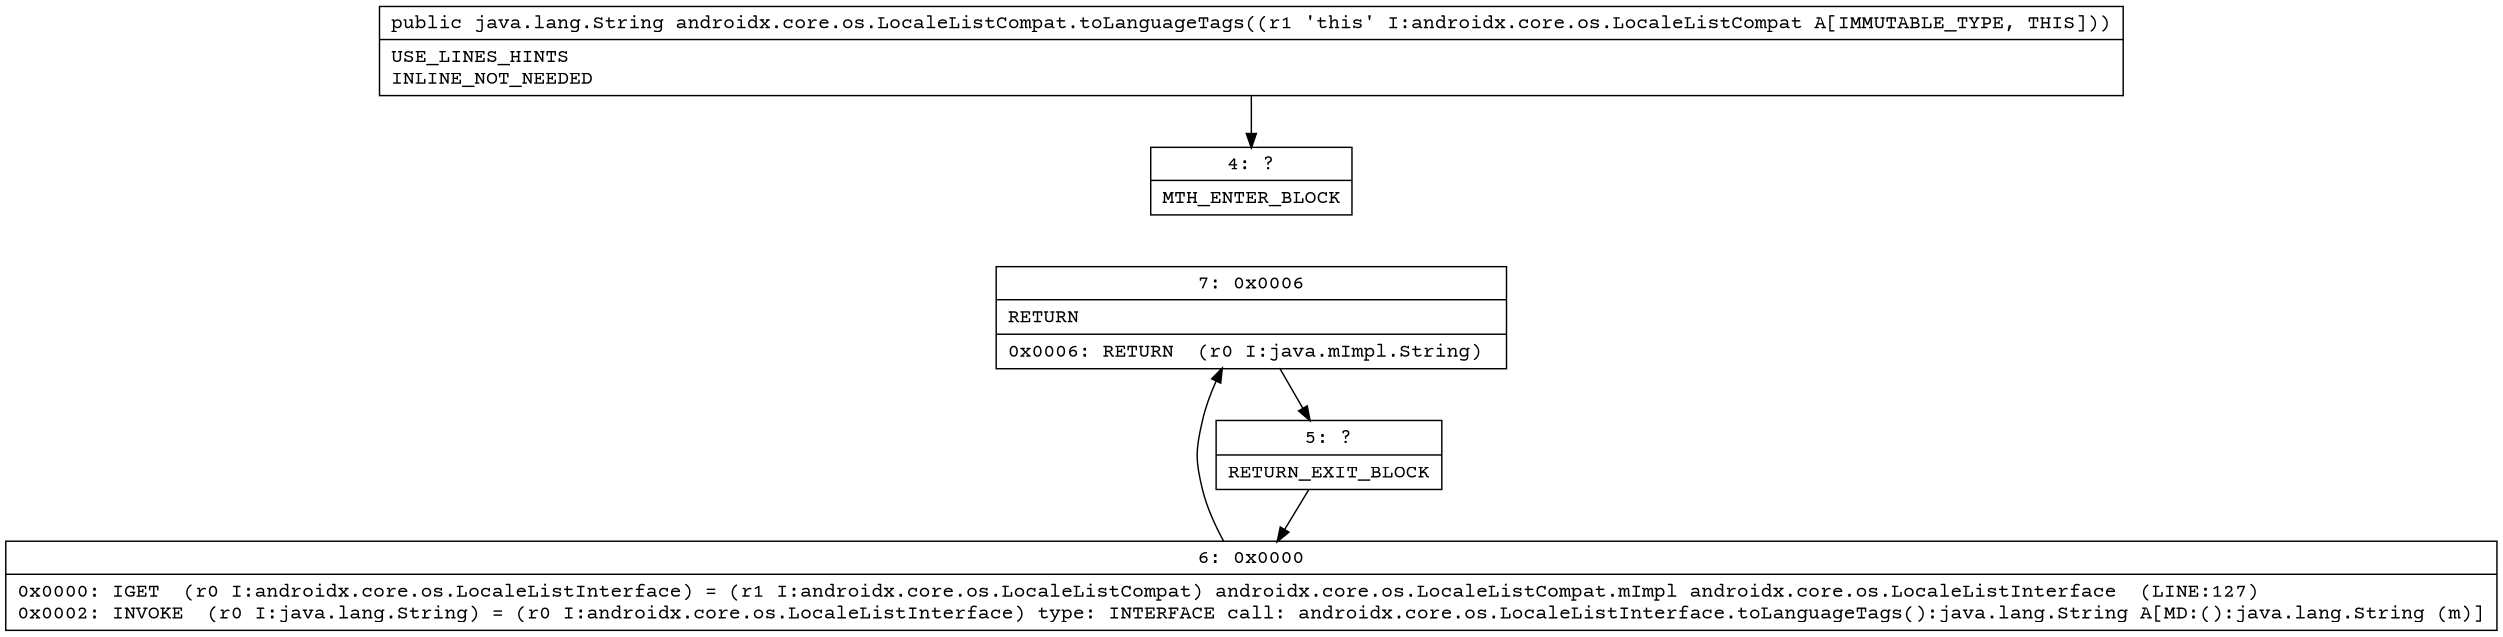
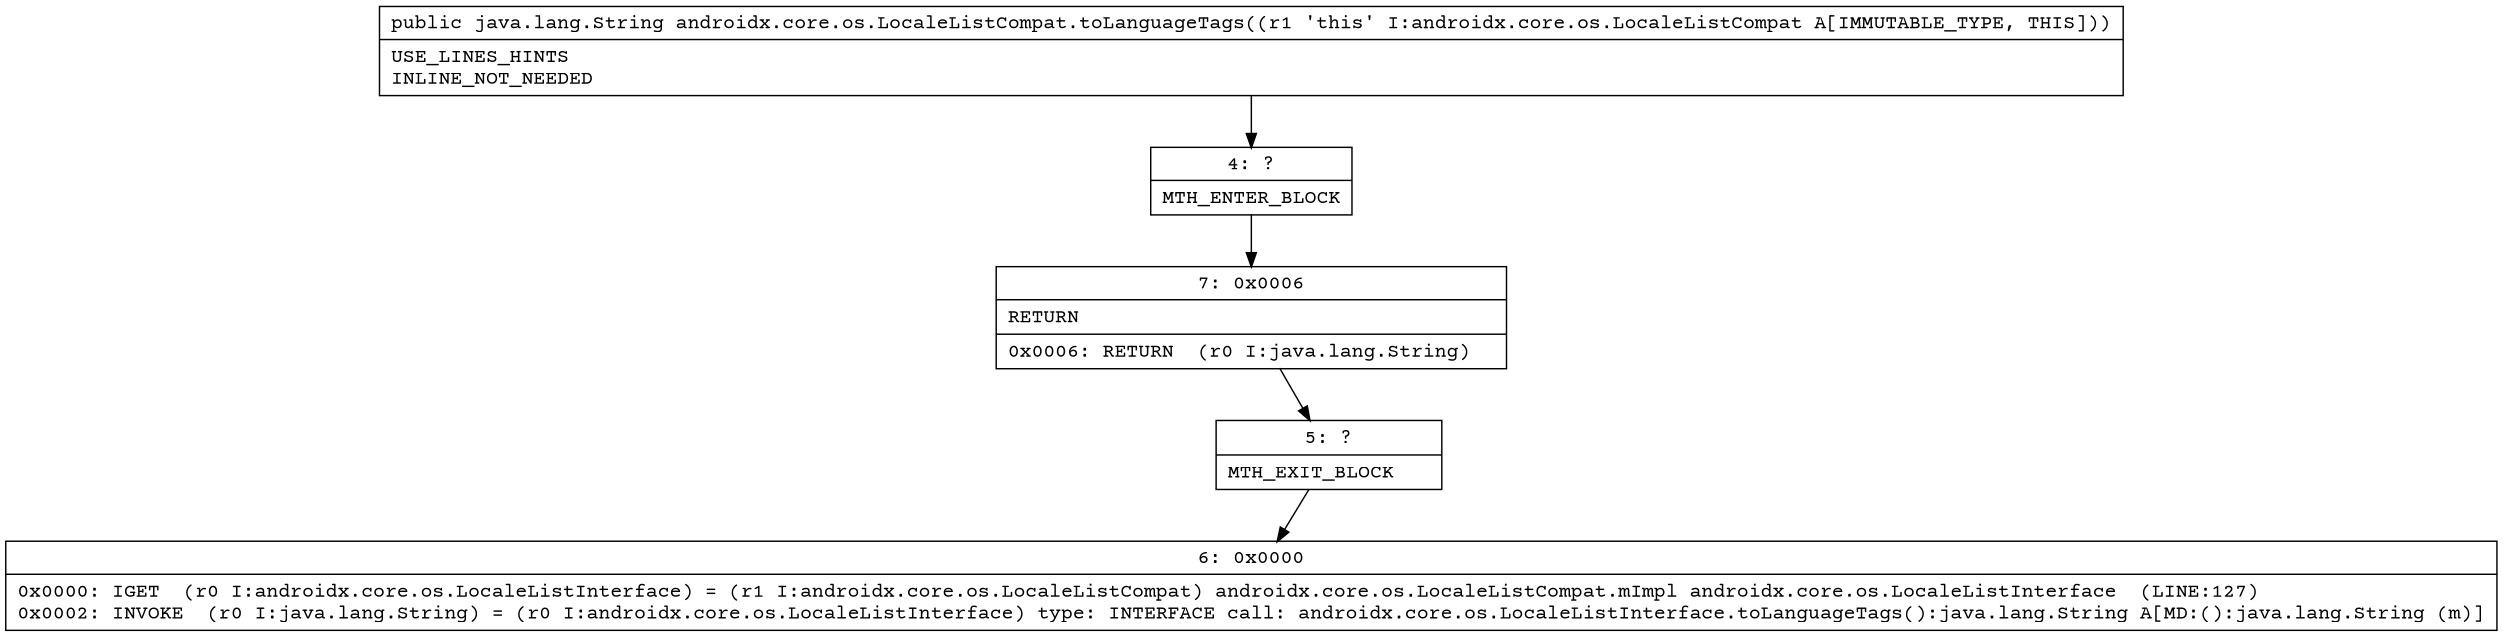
node "7: 0x0006": text "0x0006: RETURN  (r0 I:java.mImpl.String)" -> "0x0006: RETURN  (r0 I:java.lang.String)"
edge "6: 0x0000" -> "7: 0x0006": now "4: ?" -> "7: 0x0006"
node "5: ?": text "RETURN_EXIT_BLOCK" -> "MTH_EXIT_BLOCK"
